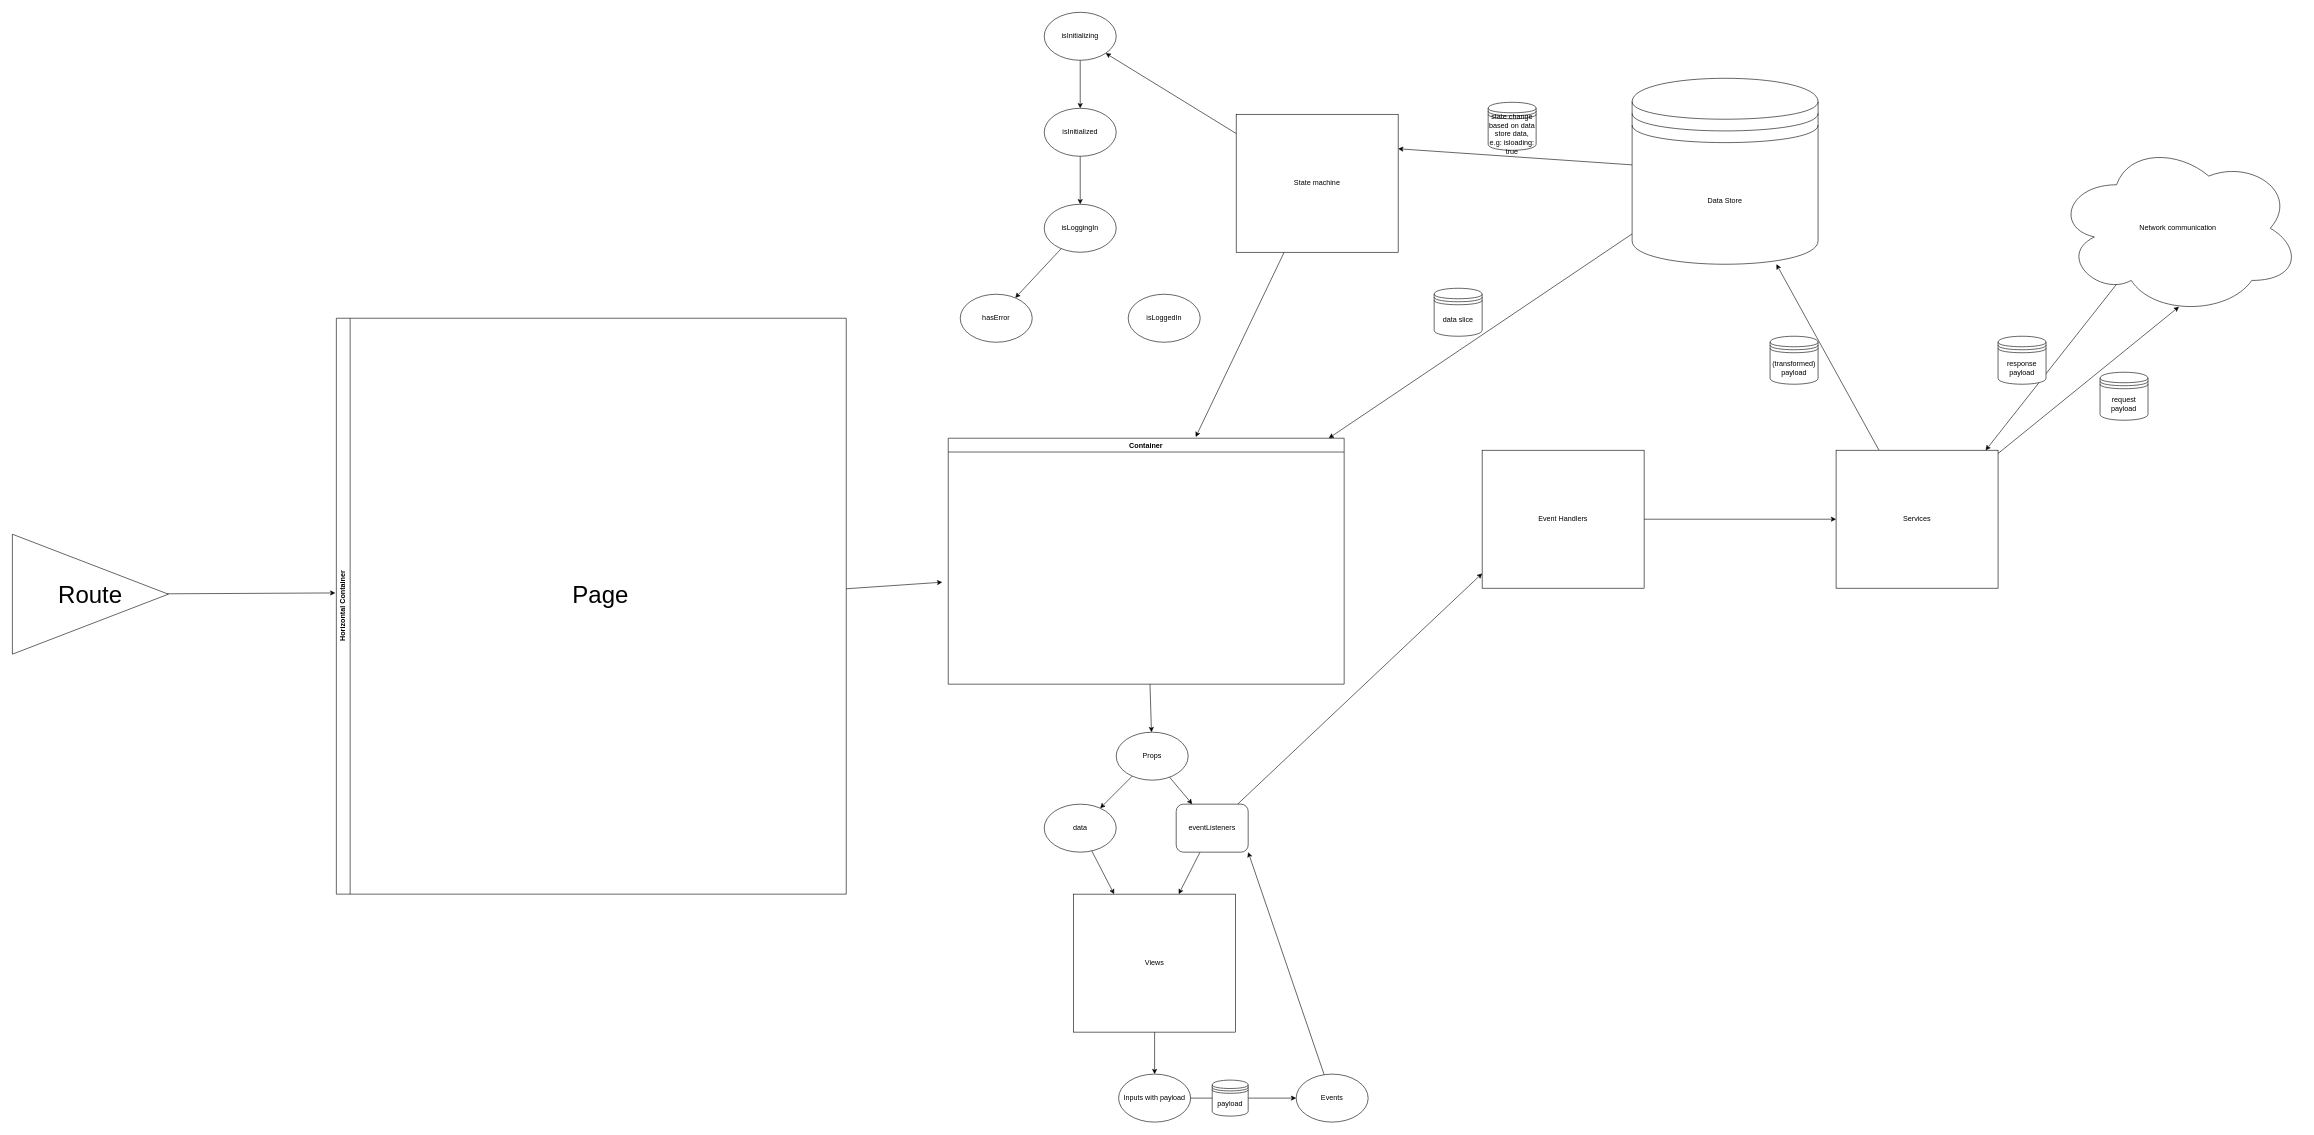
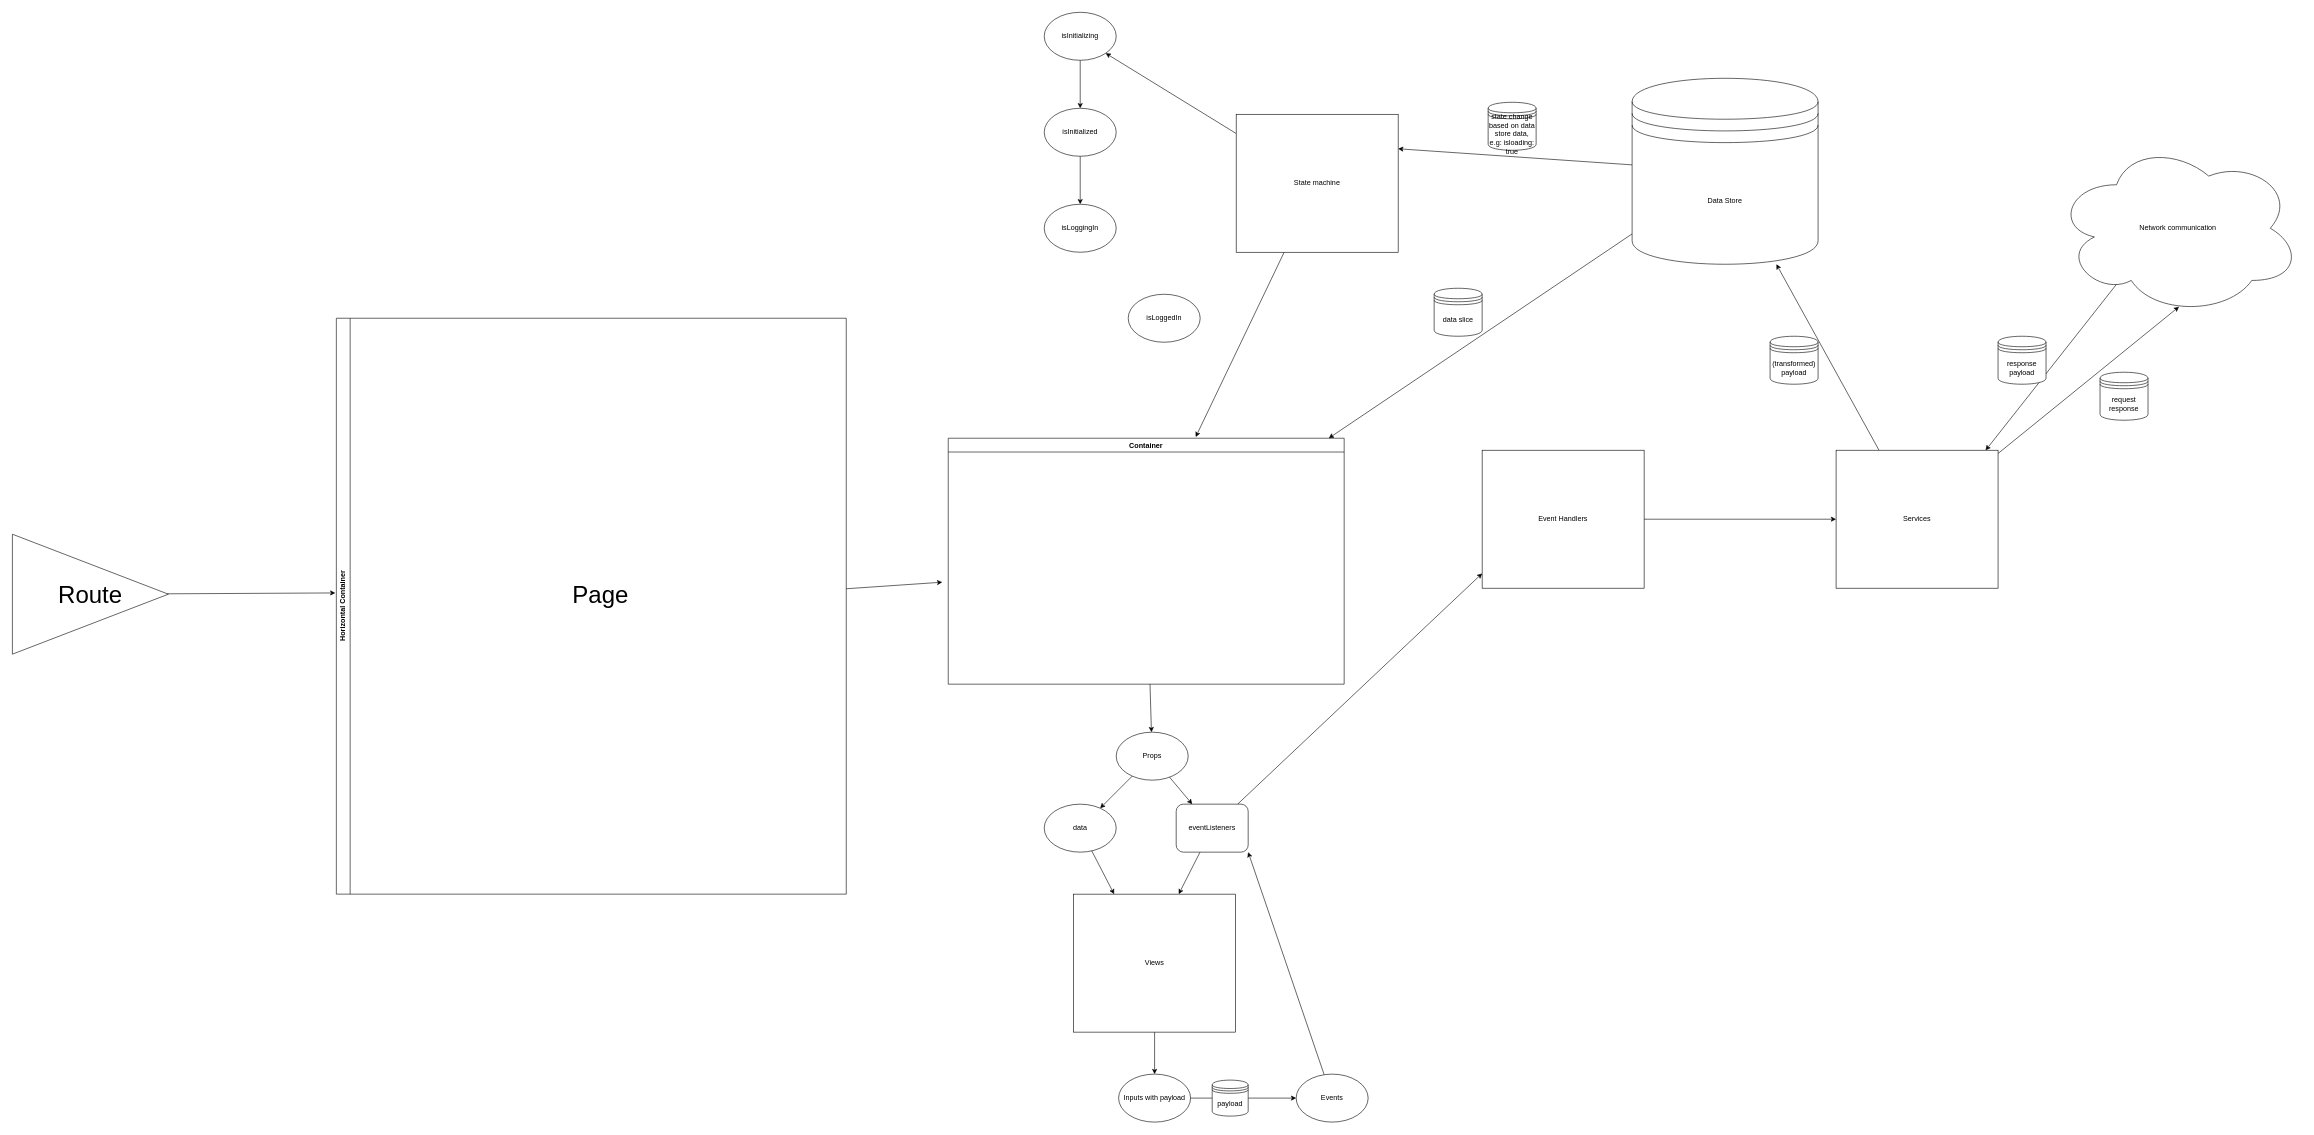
edge "isLoggingIn" -> "hasError": removed
node "hasError": removed
node "request payload": label "request payload" -> "request response"
